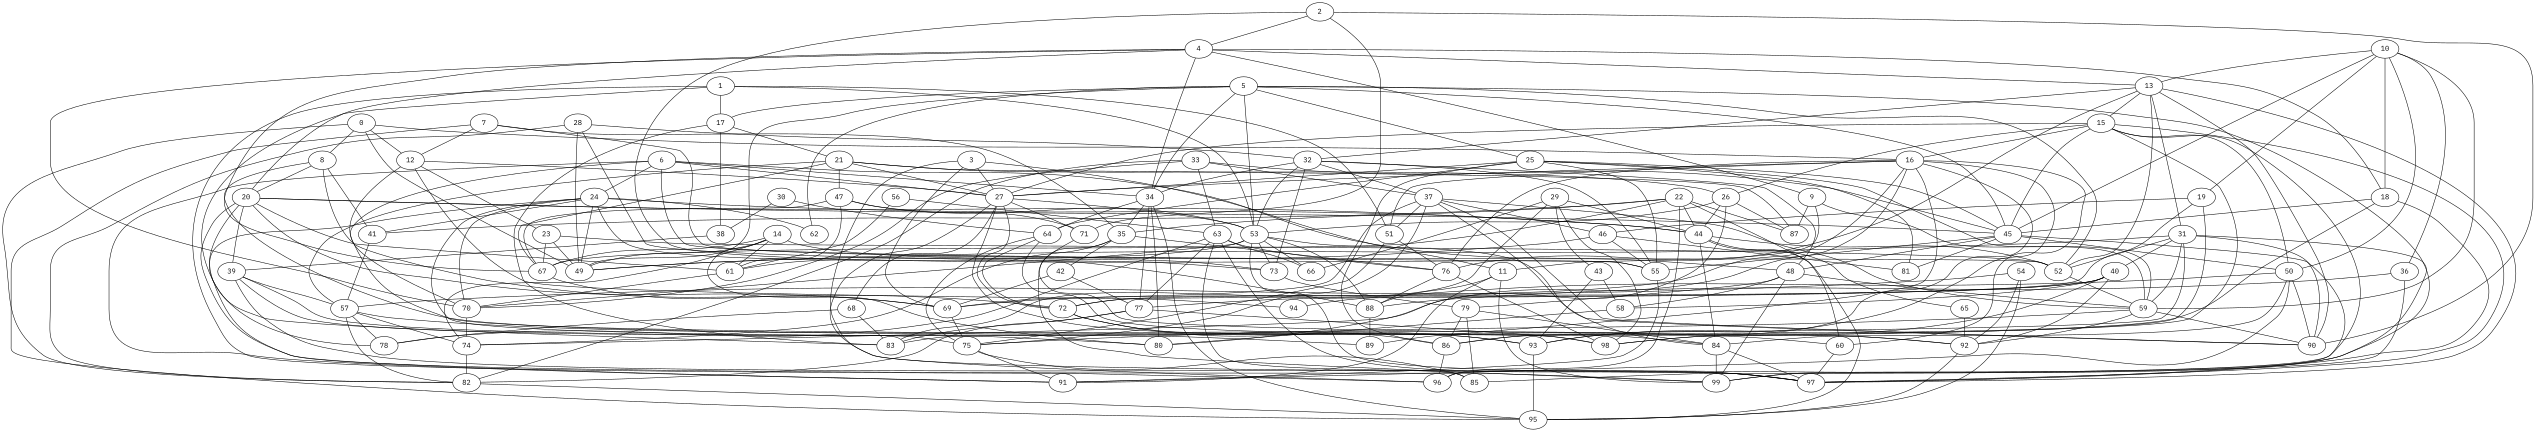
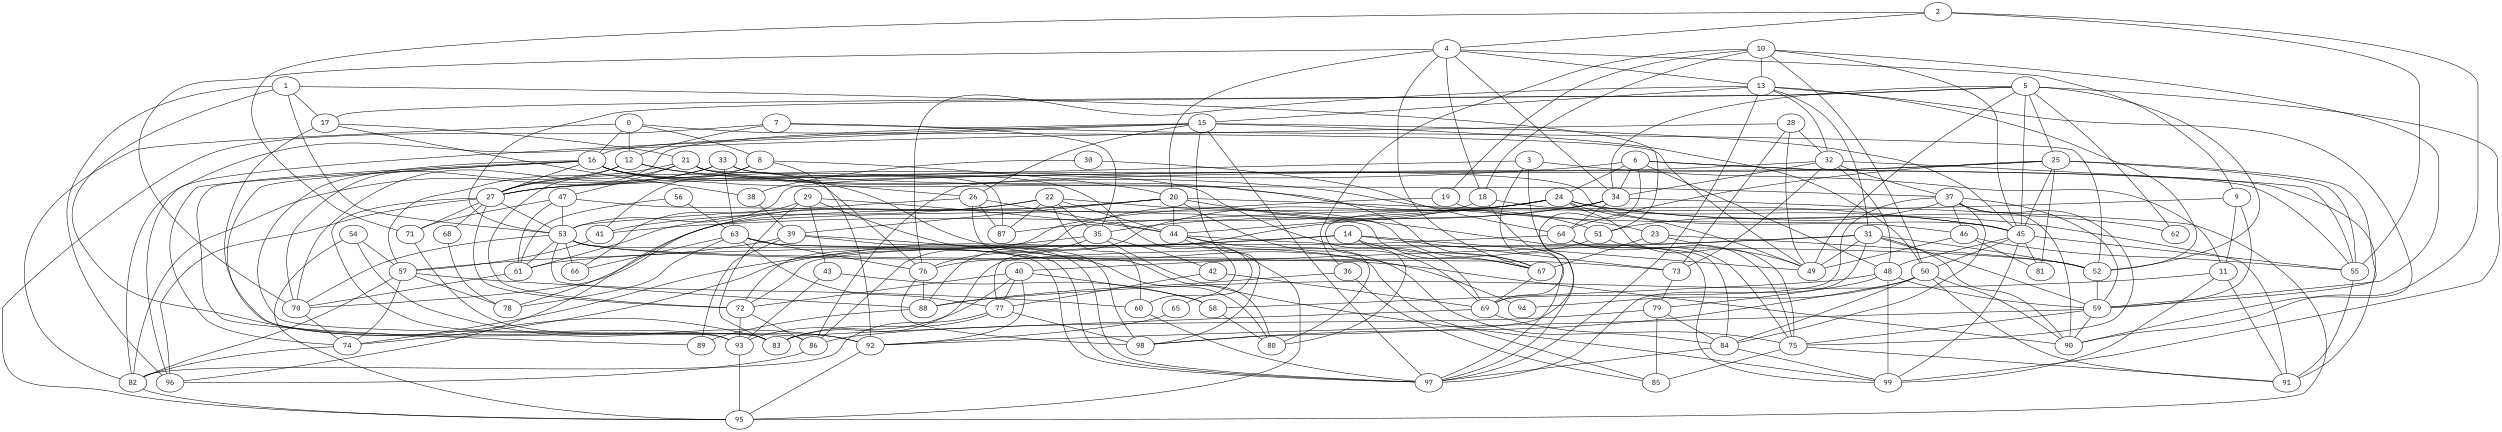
edge "68" -- "83": now "69" -- "83"
edge "19" -- "98": now "50" -- "98"
